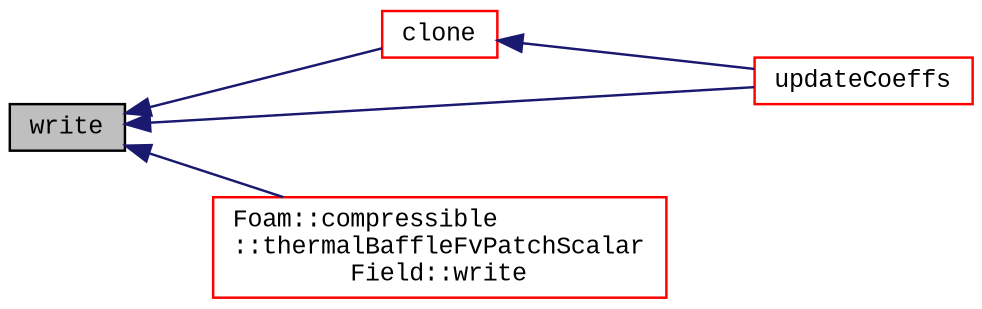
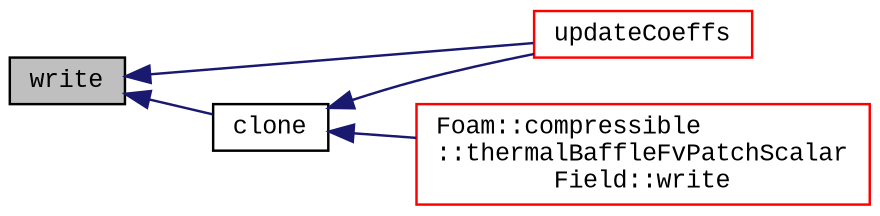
node "clone": color red -> black
edge "Foam::compressible ::thermalBaffleFvPatchScalar Field::write" -> "write": now "Foam::compressible ::thermalBaffleFvPatchScalar Field::write" -> "clone"
